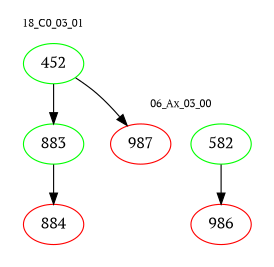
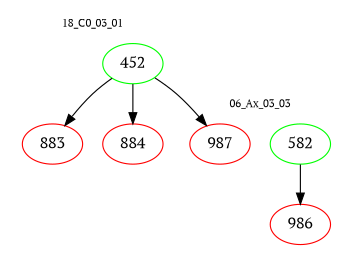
cluster "06_Ax_03_00": label "06_Ax_03_00" -> "06_Ax_03_03"
node "883": color green -> red
edge "883" -> "884": now "452" -> "884"
